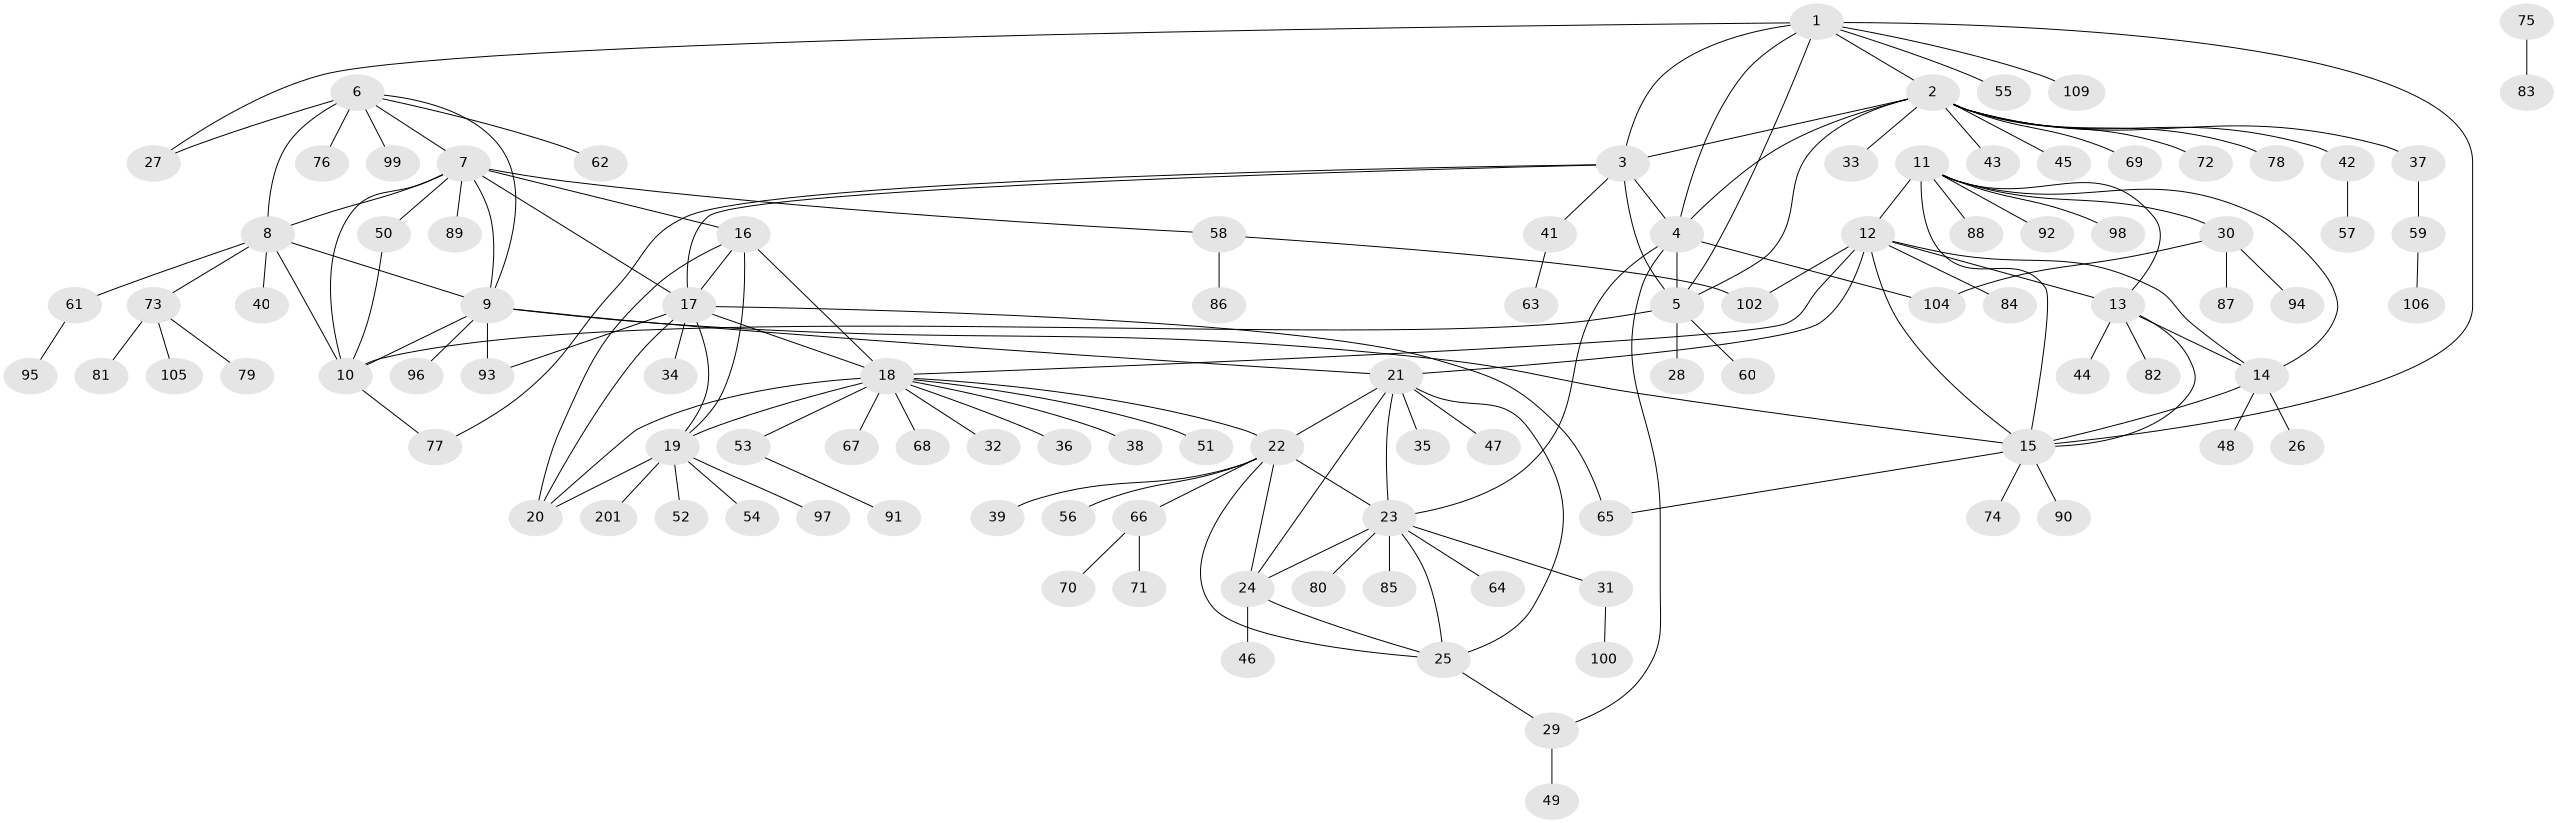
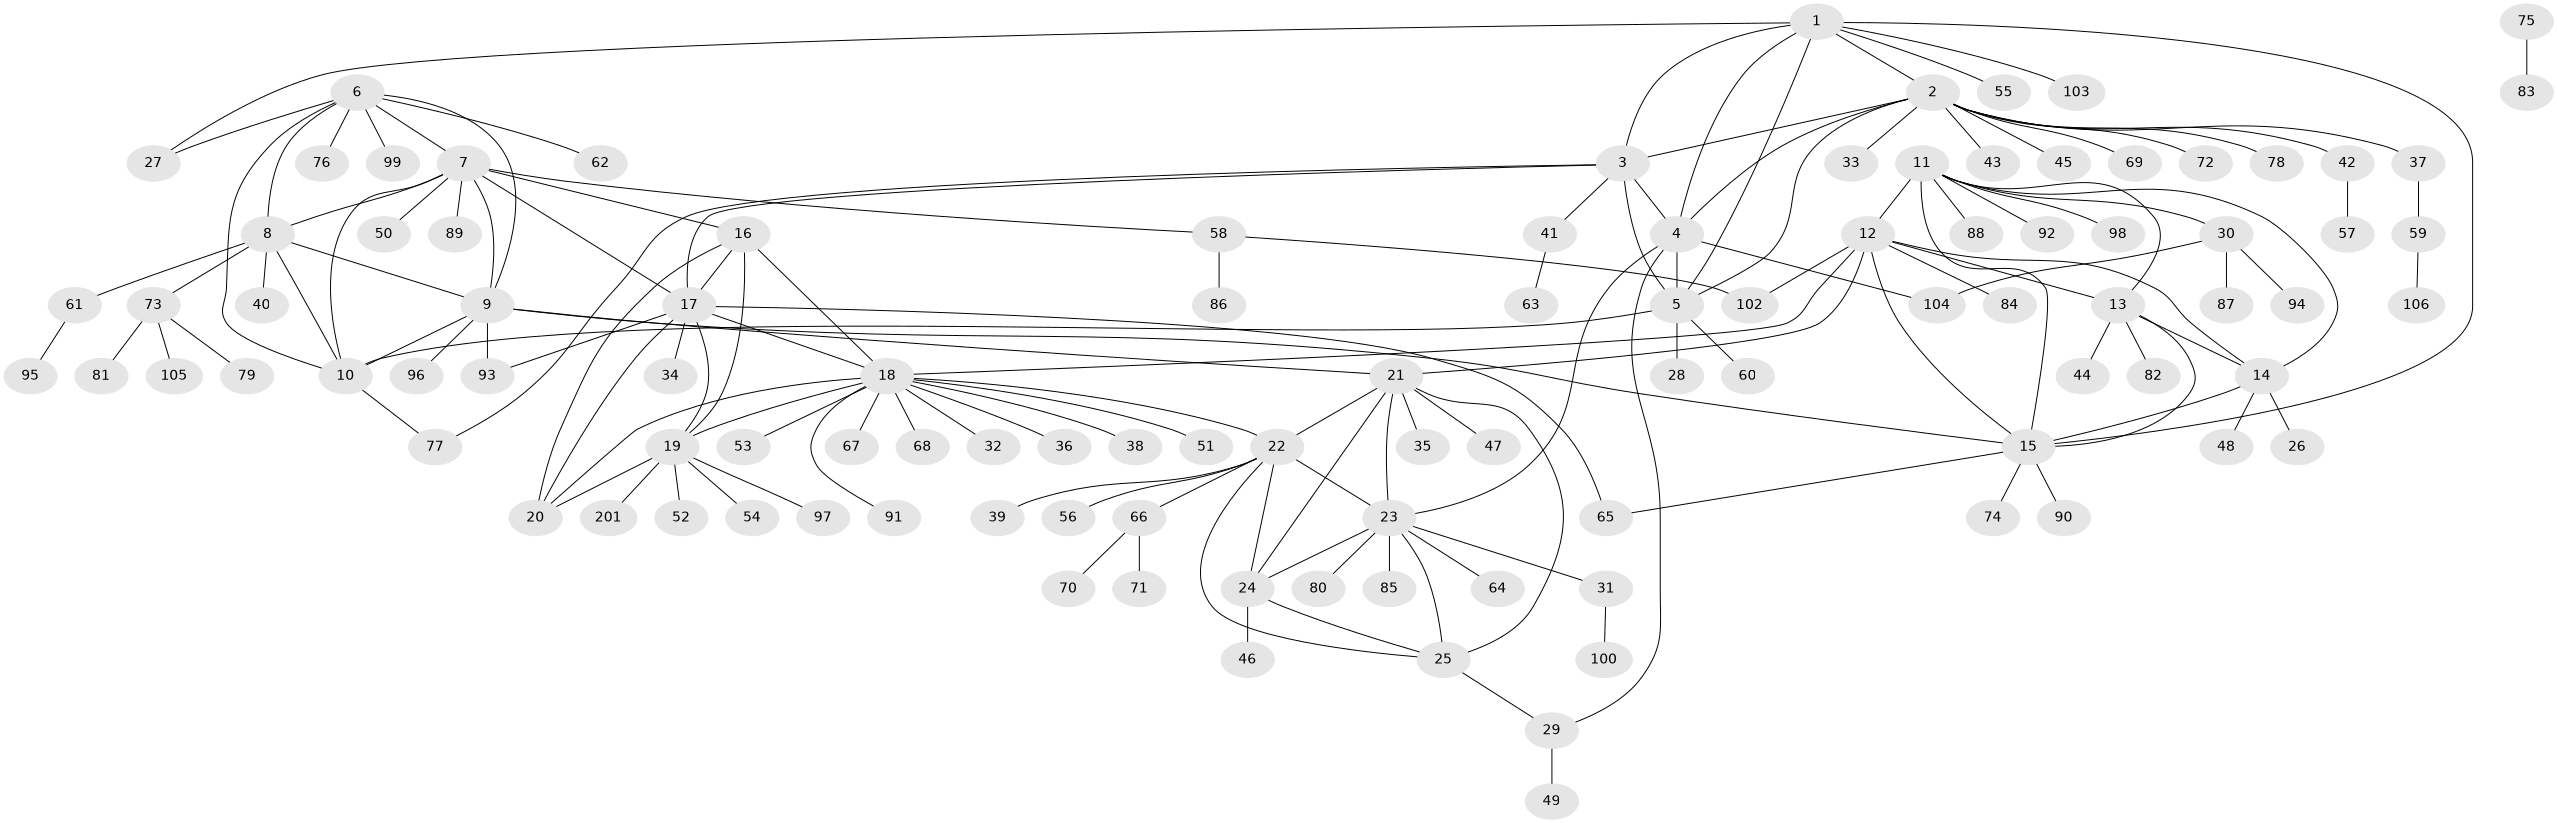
node "109": label "109" -> "103"
edge "50" -- "10": now "6" -- "10"
edge "53" -- "91": now "18" -- "91"
